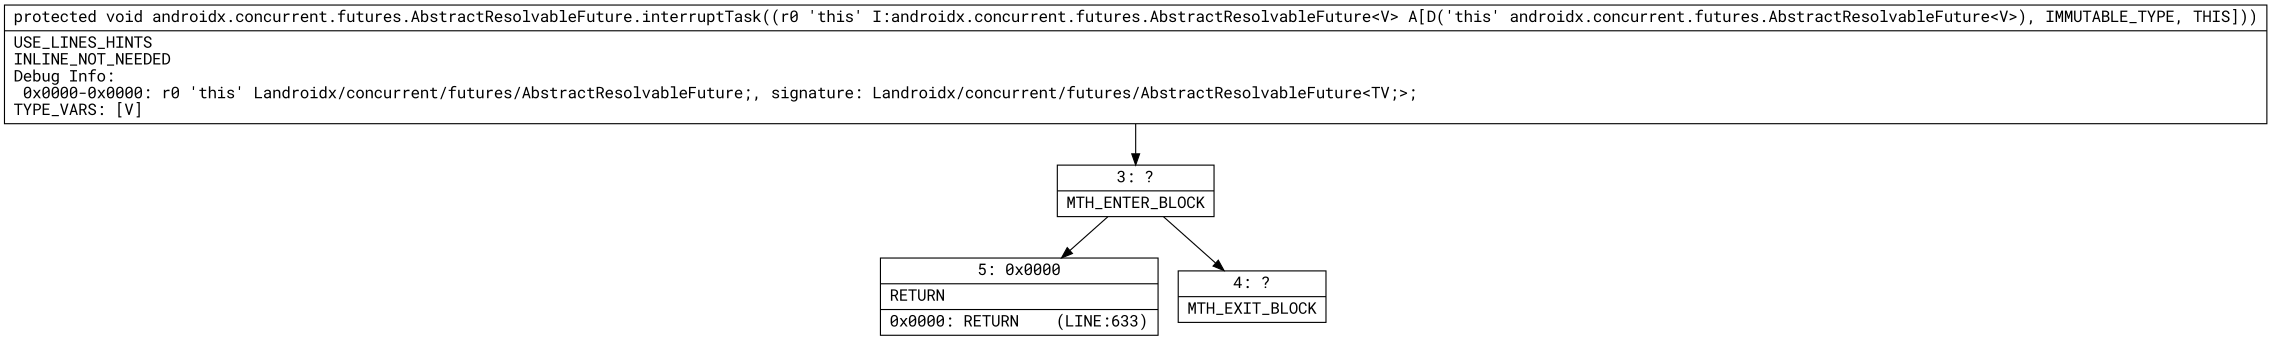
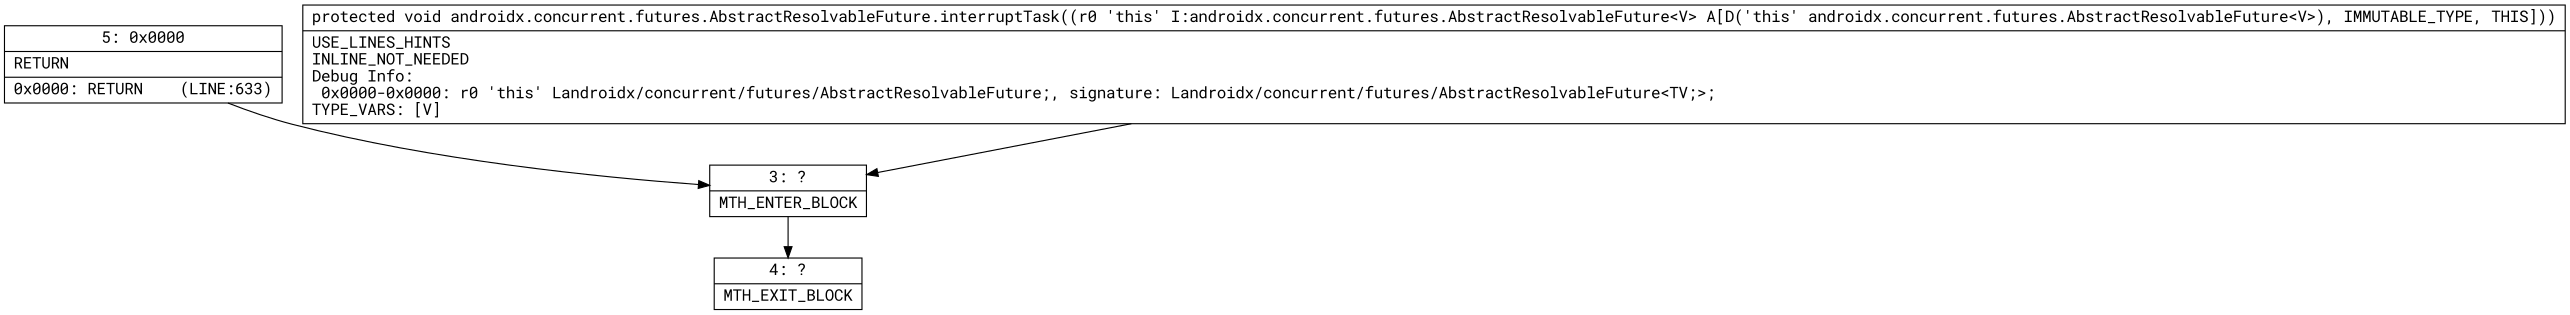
edge "3: ?" -> "5: 0x0000": reversed
